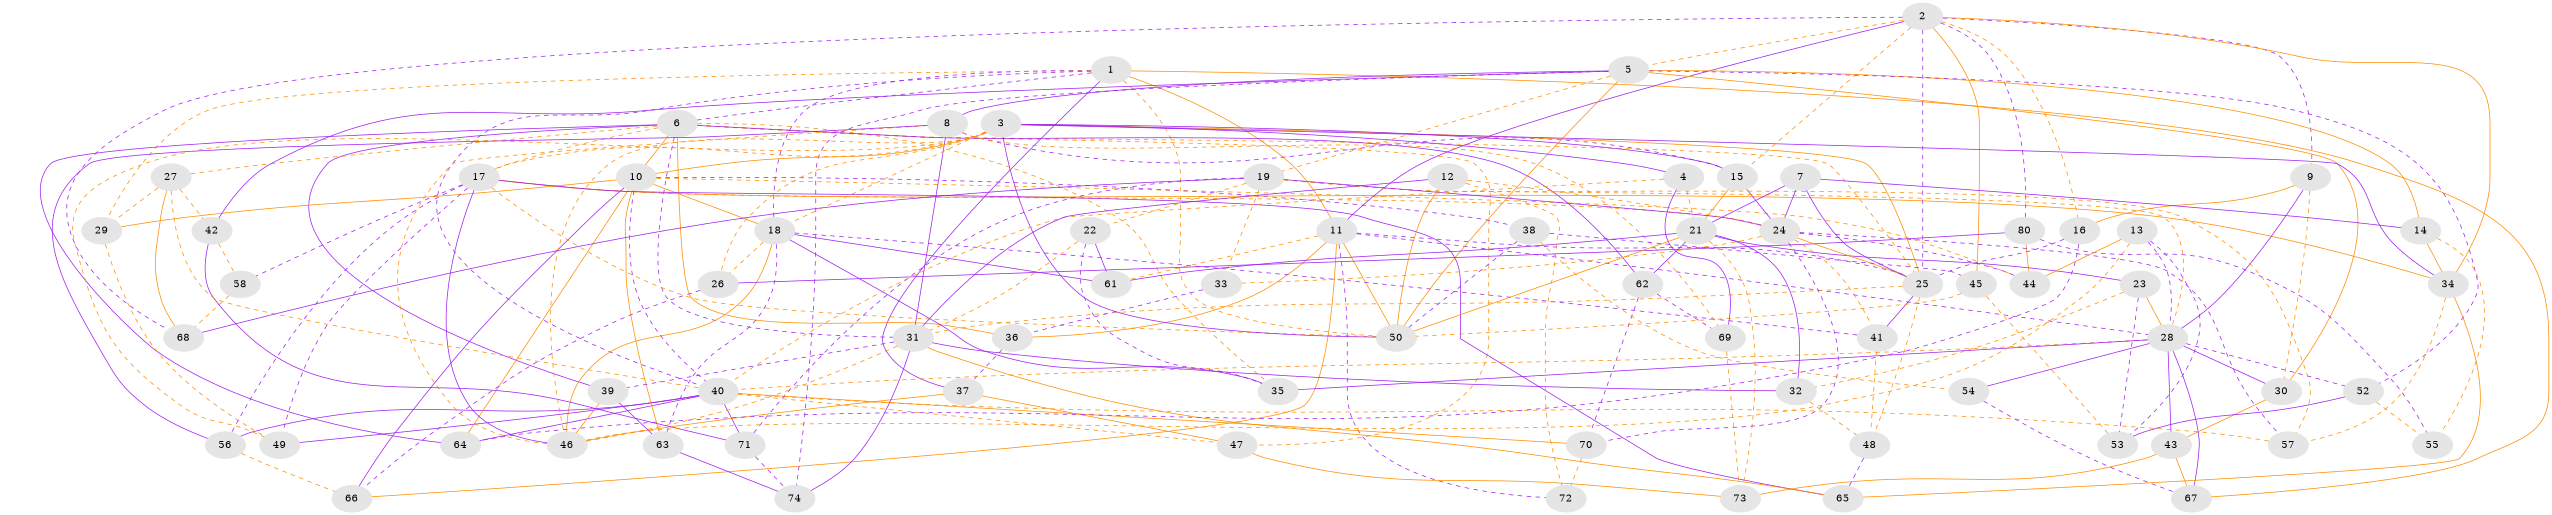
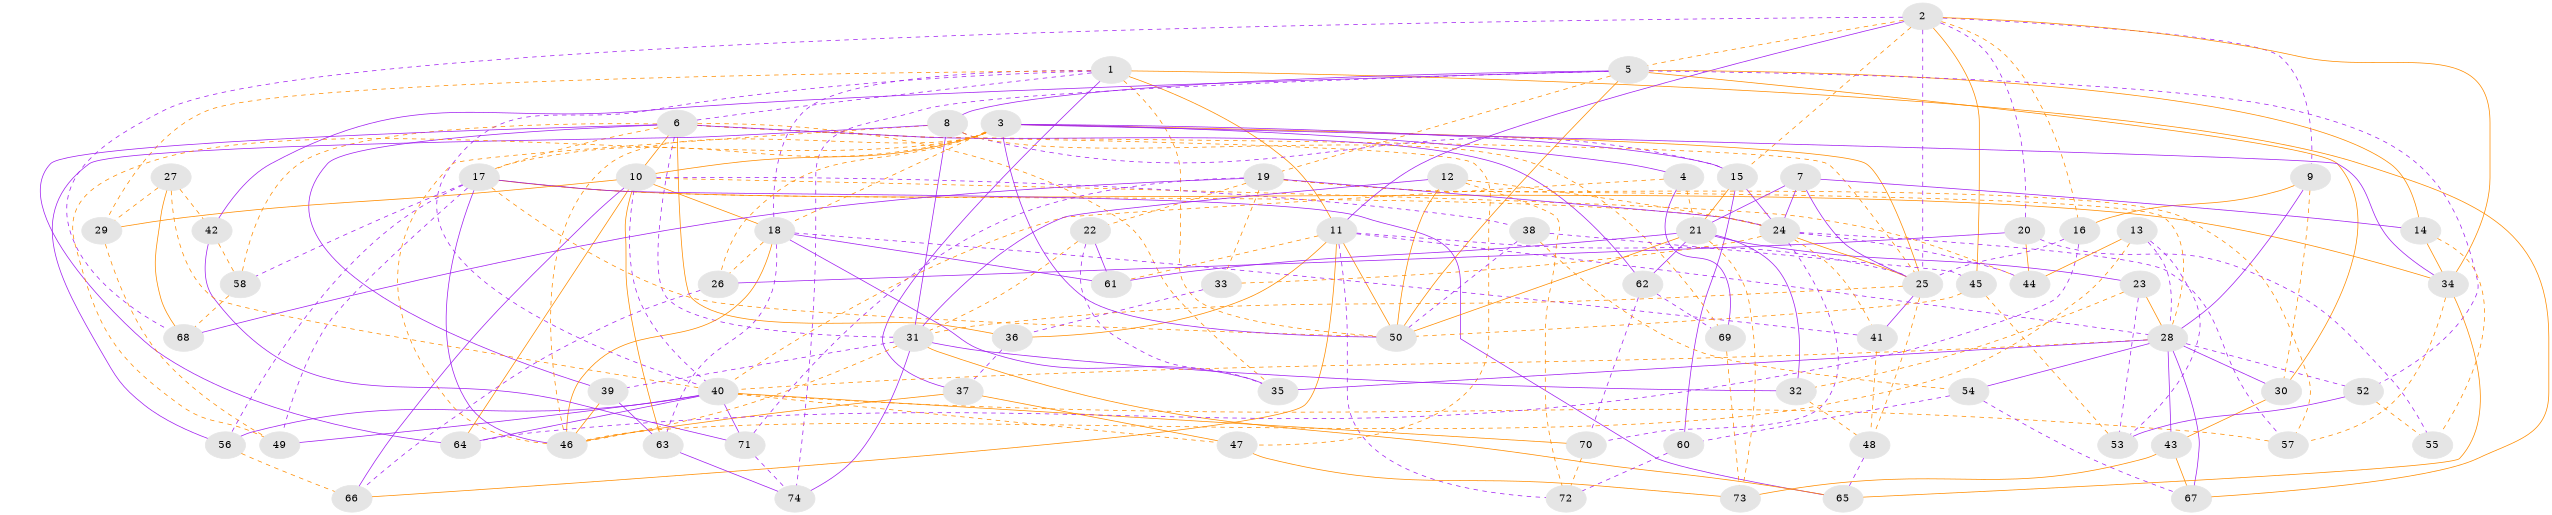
edge "6" -- "27": now "6" -- "58"
node "80": label "80" -> "20"
node "60": added
